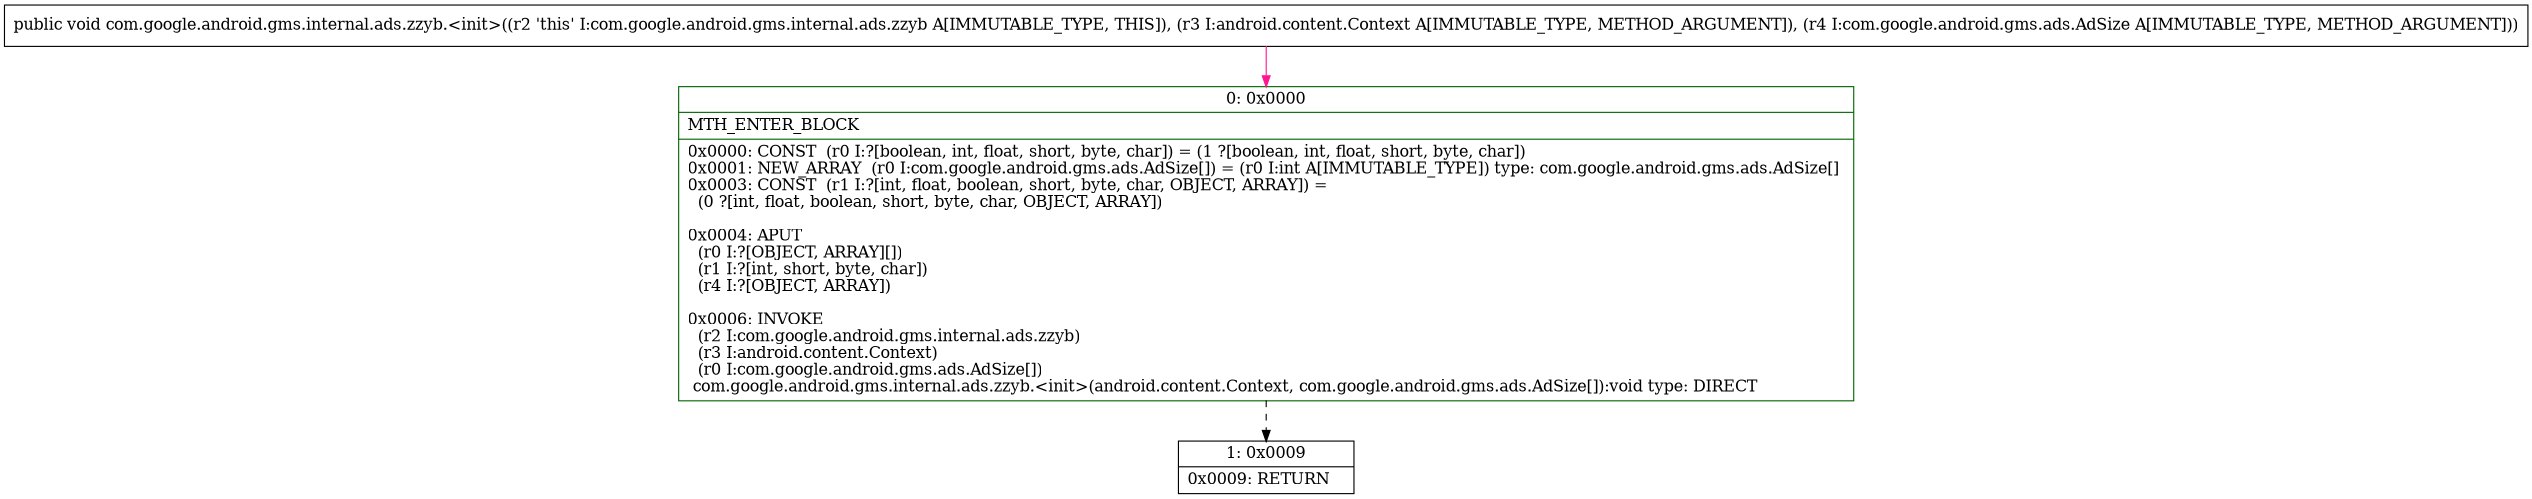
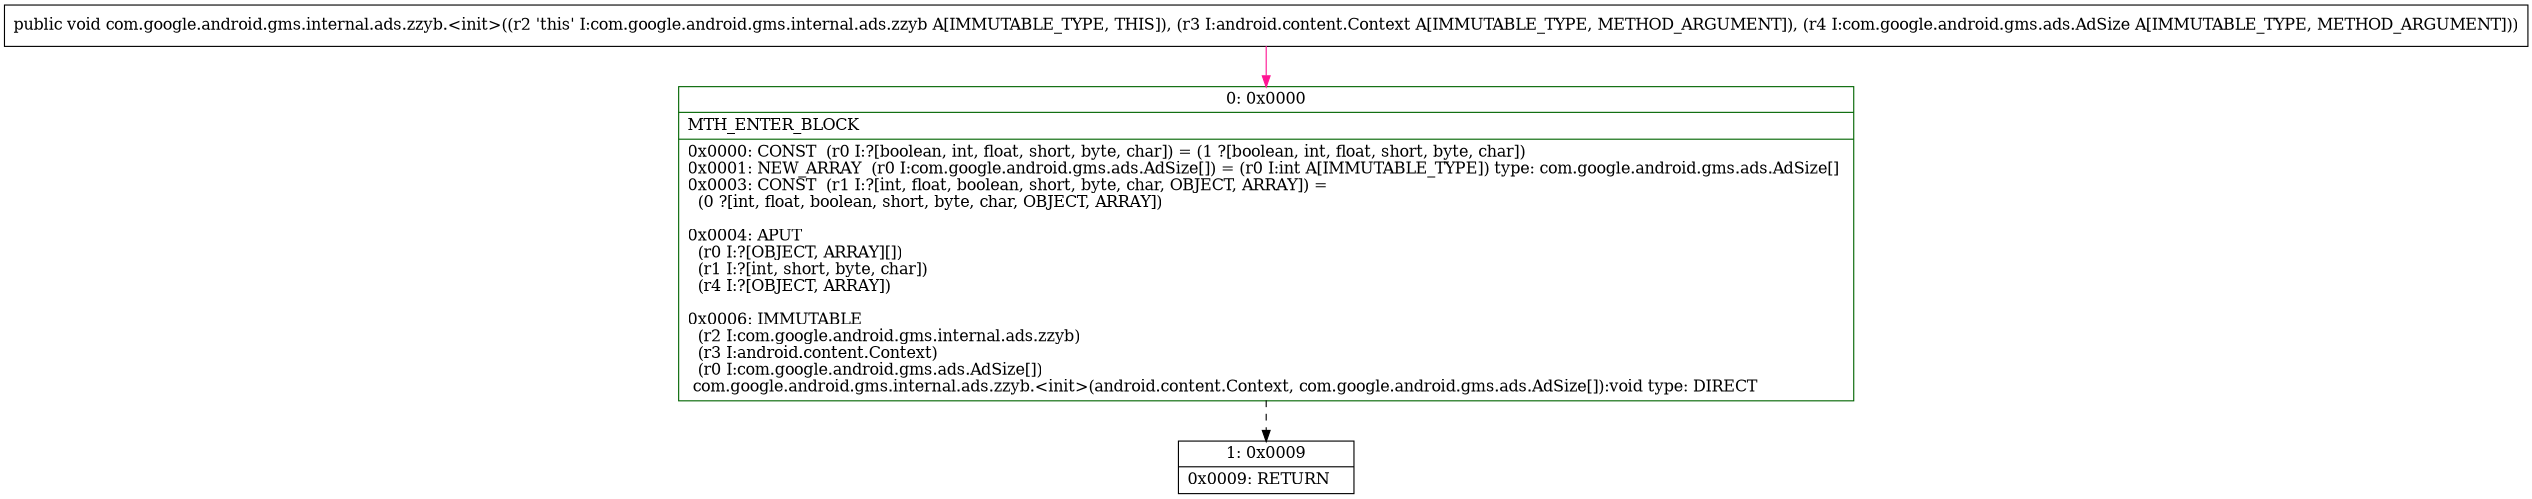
node "0: 0x0000": text "0x0006: INVOKE" -> "0x0006: IMMUTABLE"
